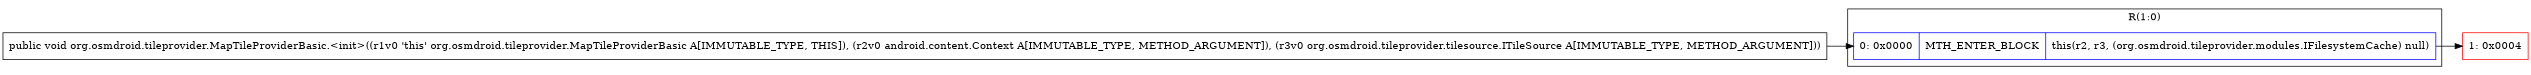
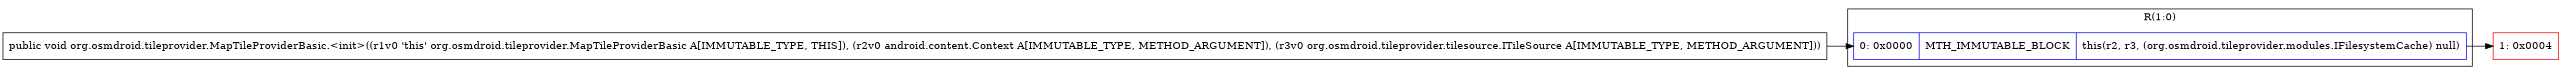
node "0: 0x0000": text "MTH_ENTER_BLOCK" -> "MTH_IMMUTABLE_BLOCK"
